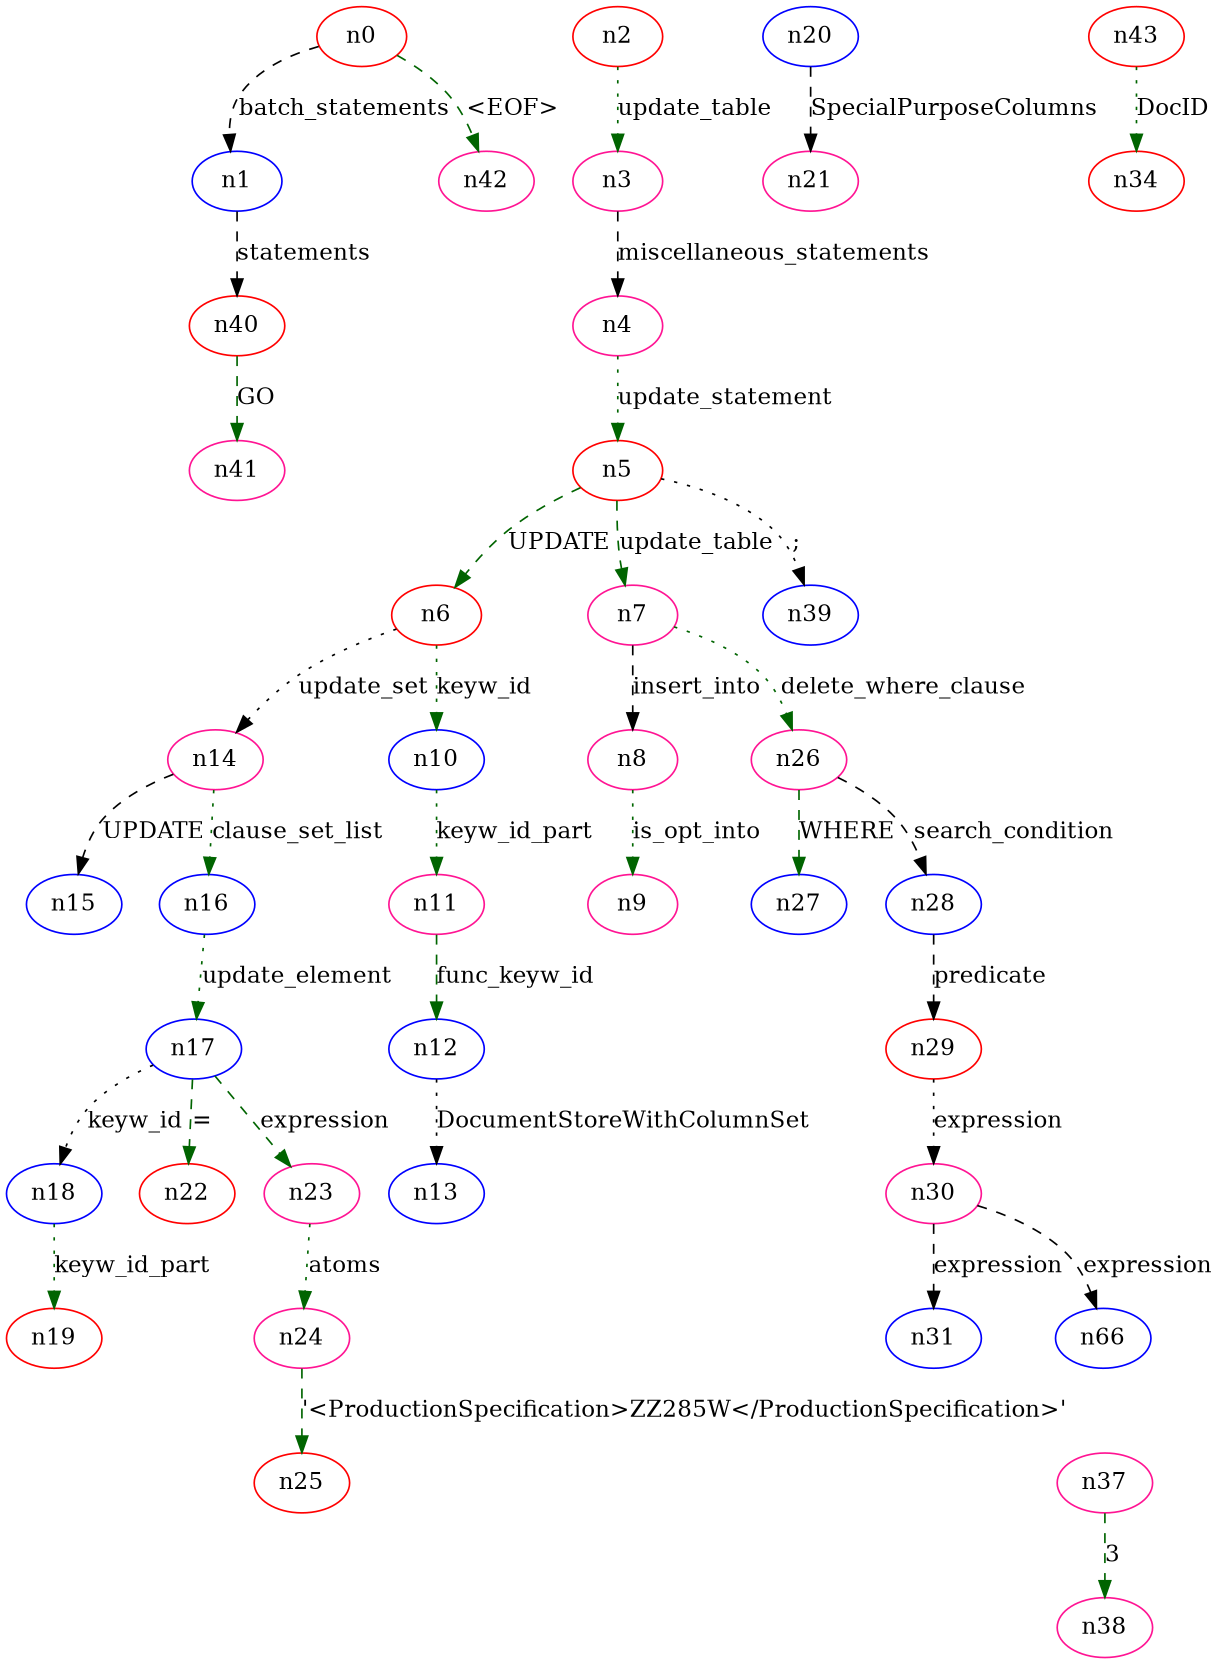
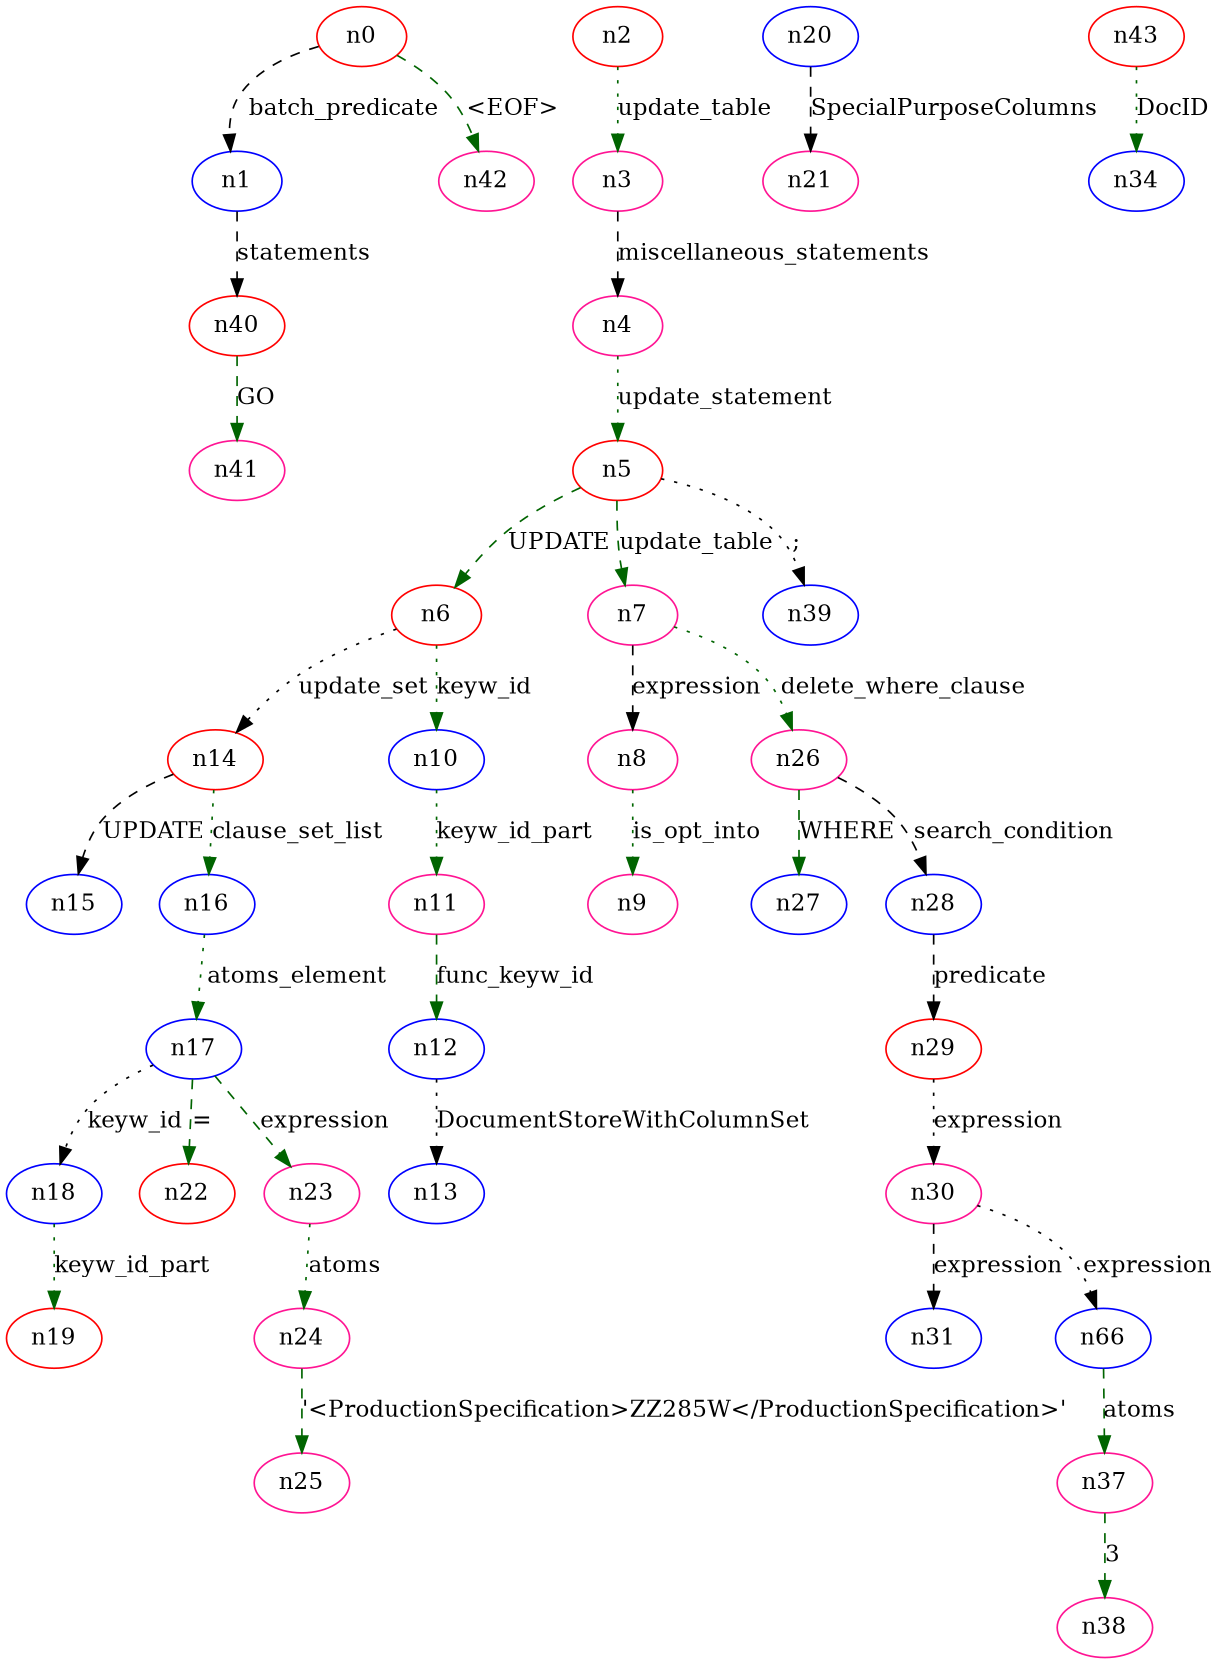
edge "n0" -> "n1": label "batch_statements" -> "batch_predicate"
node "n34": color red -> blue
edge "n7" -> "n8": label "insert_into" -> "expression"
node "n14": color deeppink -> red
edge "n16" -> "n17": label "update_element" -> "atoms_element"
edge "n30" -> "n66": style dashed -> dotted
edge "n66" -> "n37": added, label "atoms"
node "n25": color red -> deeppink
